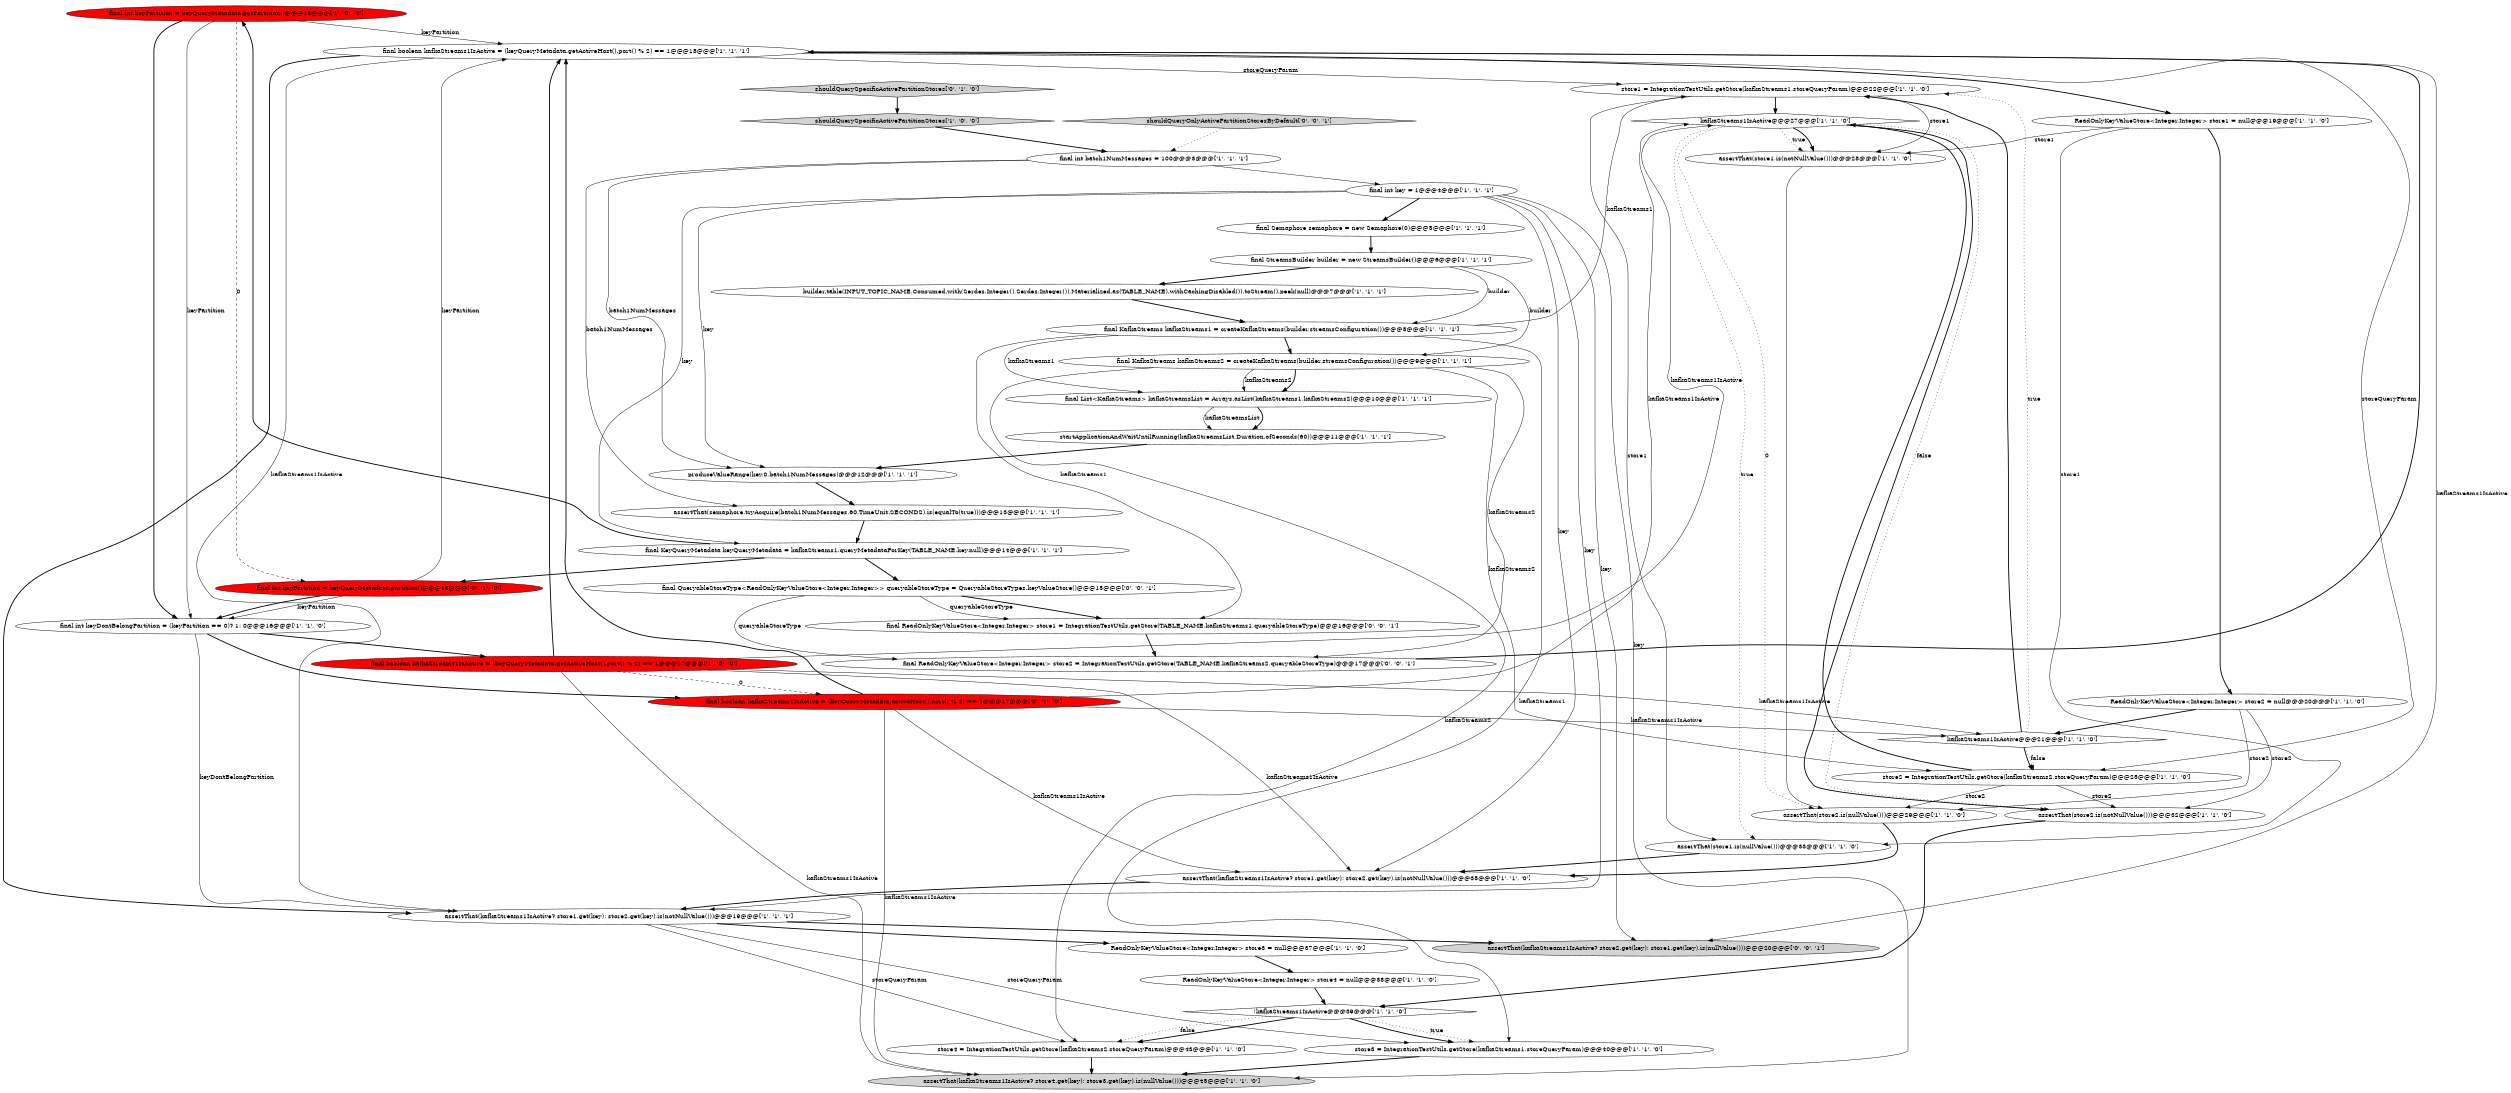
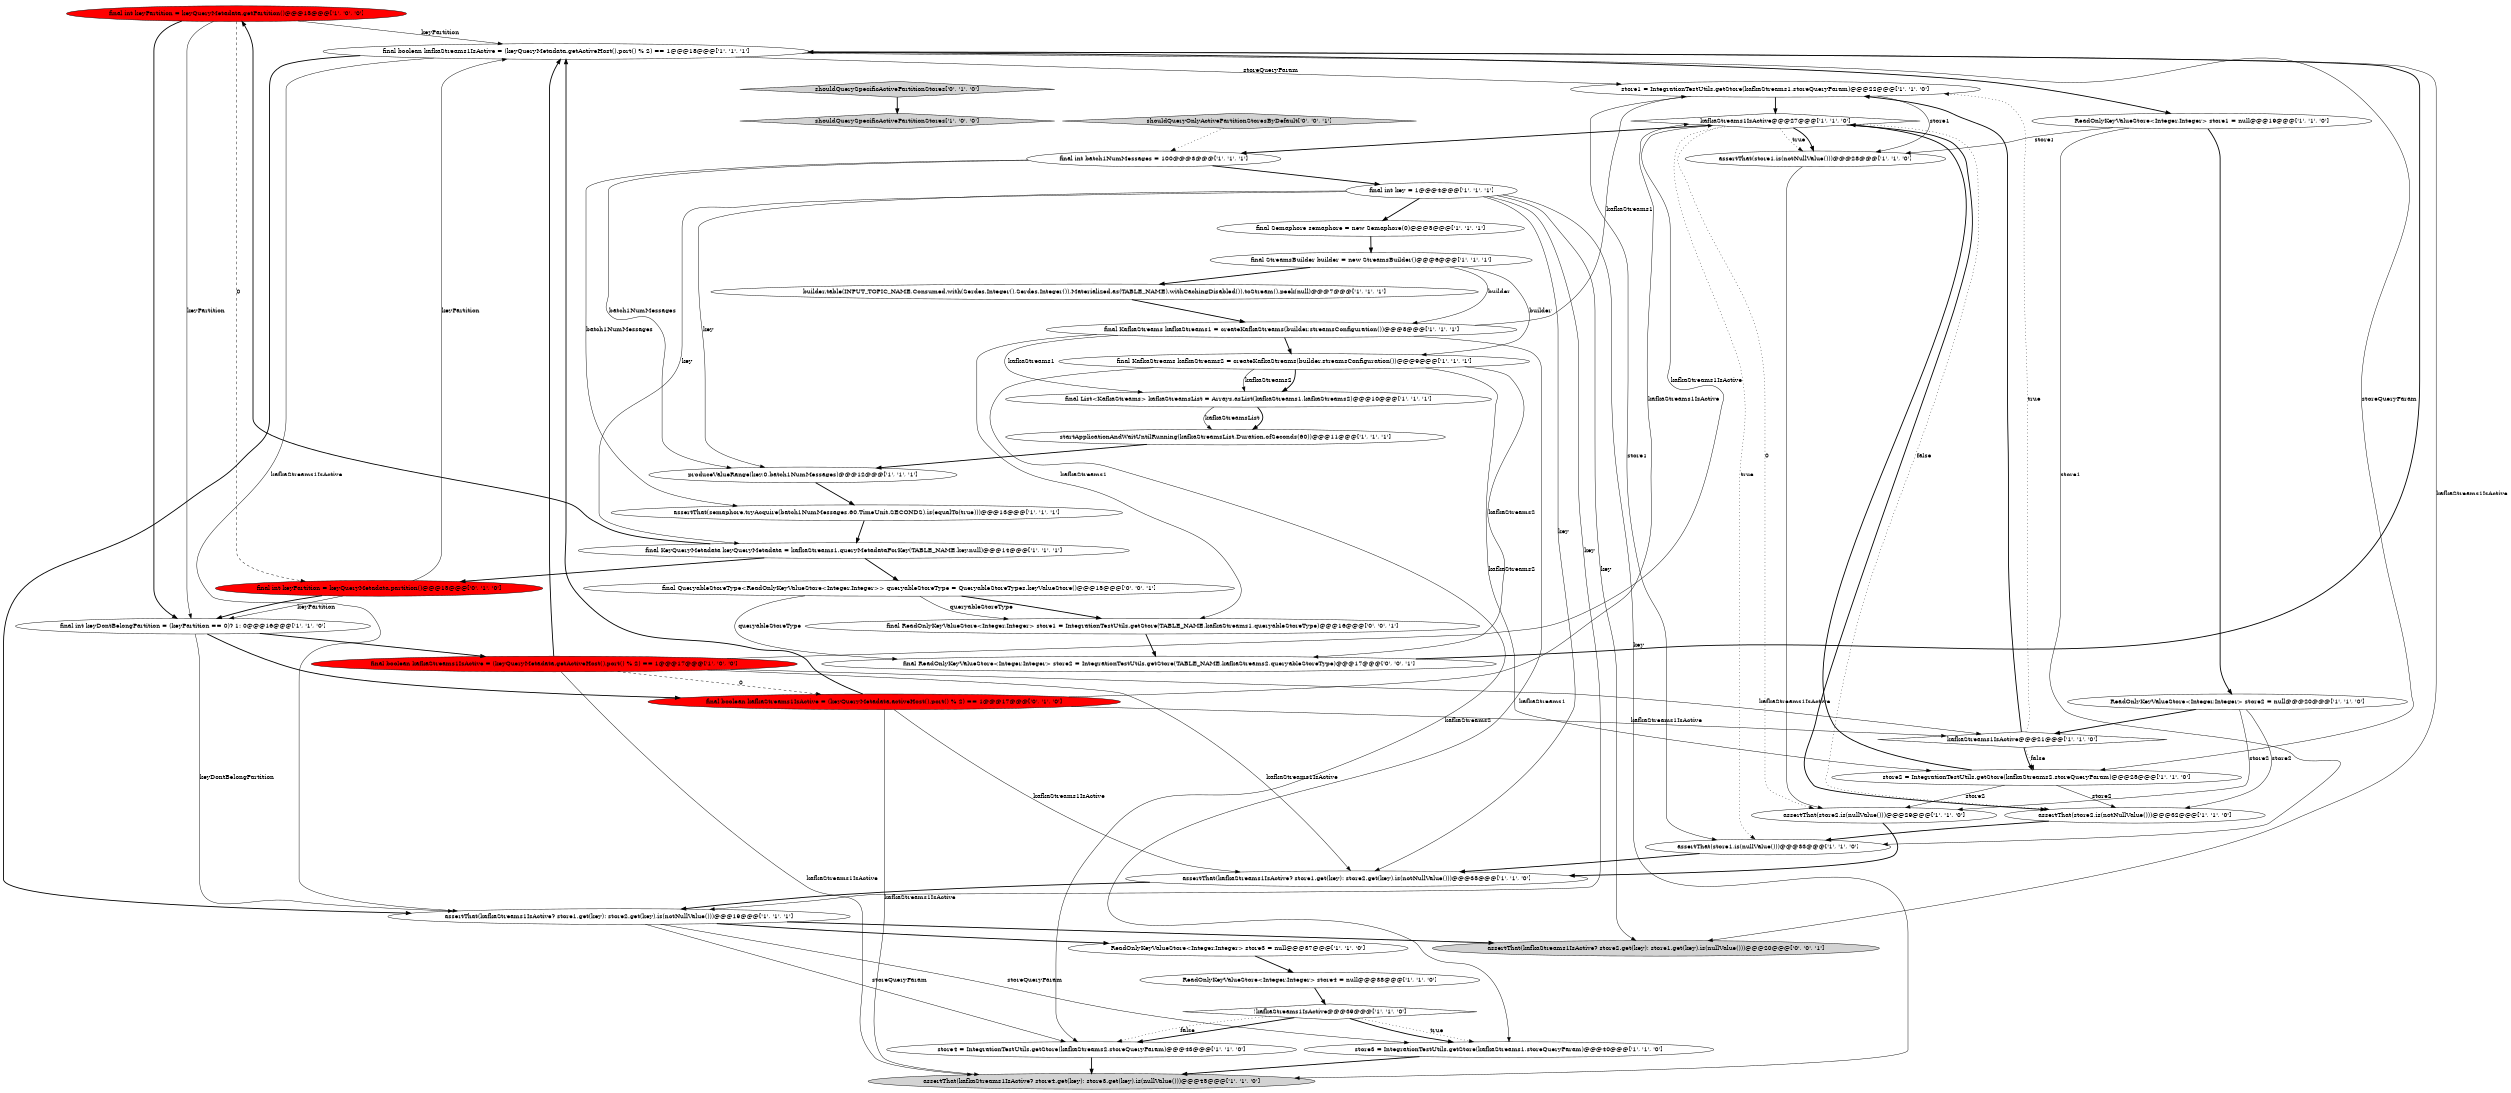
edge "shouldQuerySpecificActivePartitionStores['1', '0', '0']" -> "final int batch1NumMessages = 100@@@3@@@['1', '1', '1']": now "kafkaStreams1IsActive@@@27@@@['1', '1', '0']" -> "final int batch1NumMessages = 100@@@3@@@['1', '1', '1']"
edge "final int batch1NumMessages = 100@@@3@@@['1', '1', '1']" -> "final int key = 1@@@4@@@['1', '1', '1']": style solid -> bold
edge "assertThat(store2,is(notNullValue()))@@@32@@@['1', '1', '0']" -> "!kafkaStreams1IsActive@@@39@@@['1', '1', '0']": now "assertThat(store2,is(notNullValue()))@@@32@@@['1', '1', '0']" -> "assertThat(store1,is(nullValue()))@@@33@@@['1', '1', '0']"
